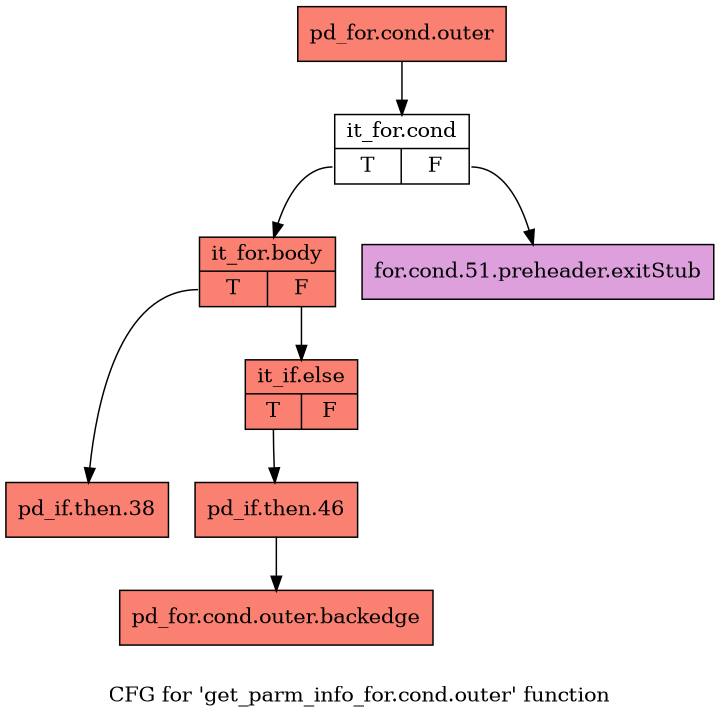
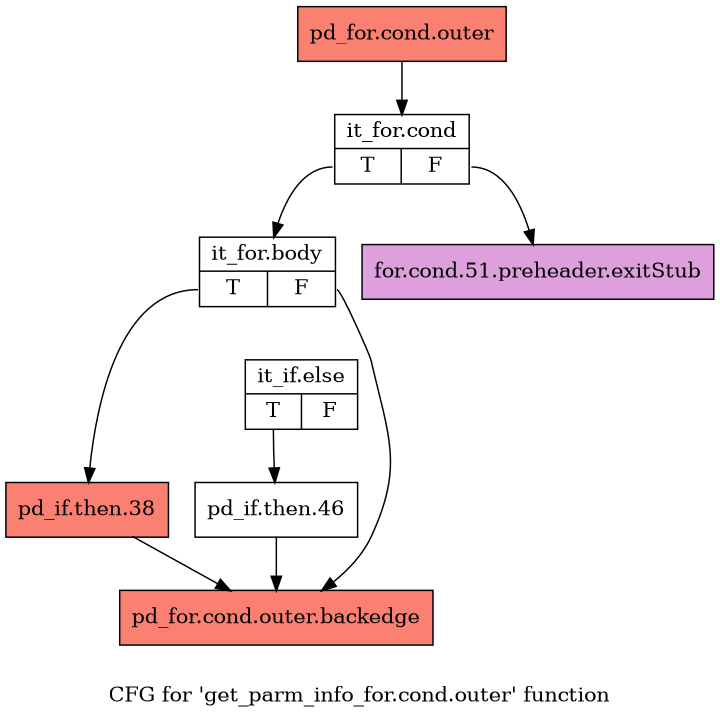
node "it_for.body": fillcolor salmon -> white
edge "it_for.body" -> "it_if.else": now "it_for.body" -> "pd_for.cond.outer.backedge"
node "it_if.else": fillcolor salmon -> white
node "pd_if.then.46": fillcolor salmon -> white
edge "pd_if.then.38" -> "pd_for.cond.outer.backedge": added
